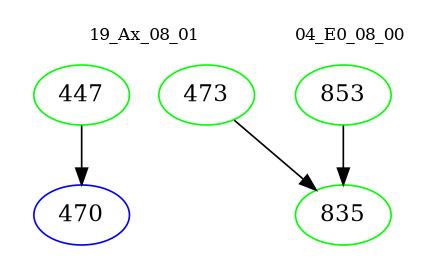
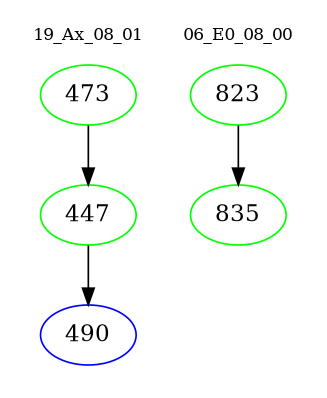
cluster "04_E0_08_00": label "04_E0_08_00" -> "06_E0_08_00"
node "853": label "853" -> "823"
edge "473" -> "835": now "473" -> "447"
node "470": label "470" -> "490"
